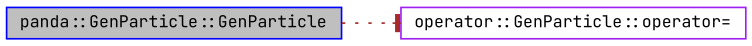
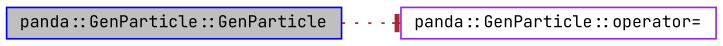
node "operator::GenParticle::operator=": label "operator::GenParticle::operator=" -> "panda::GenParticle::operator="
